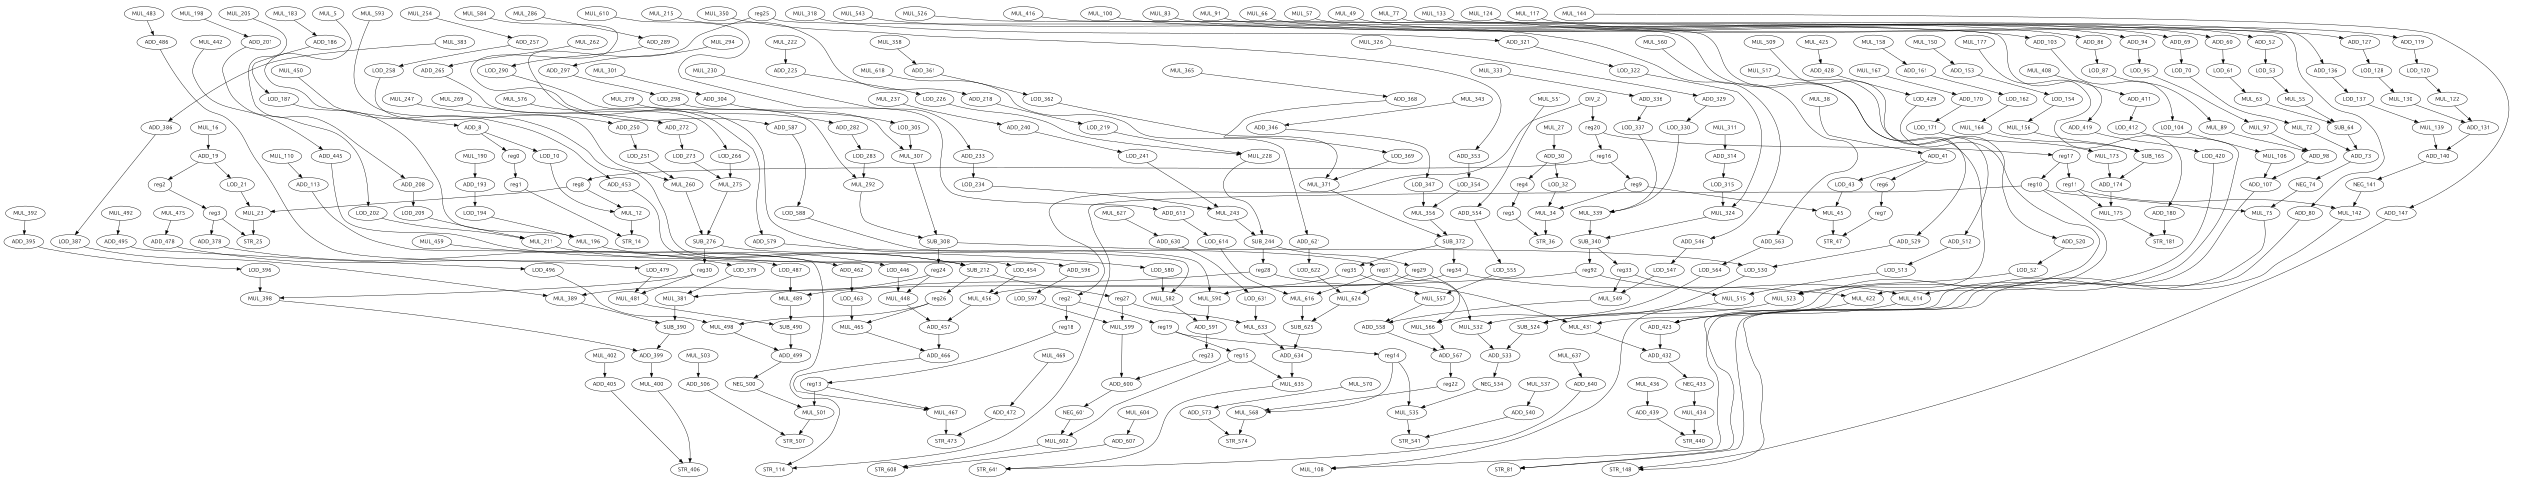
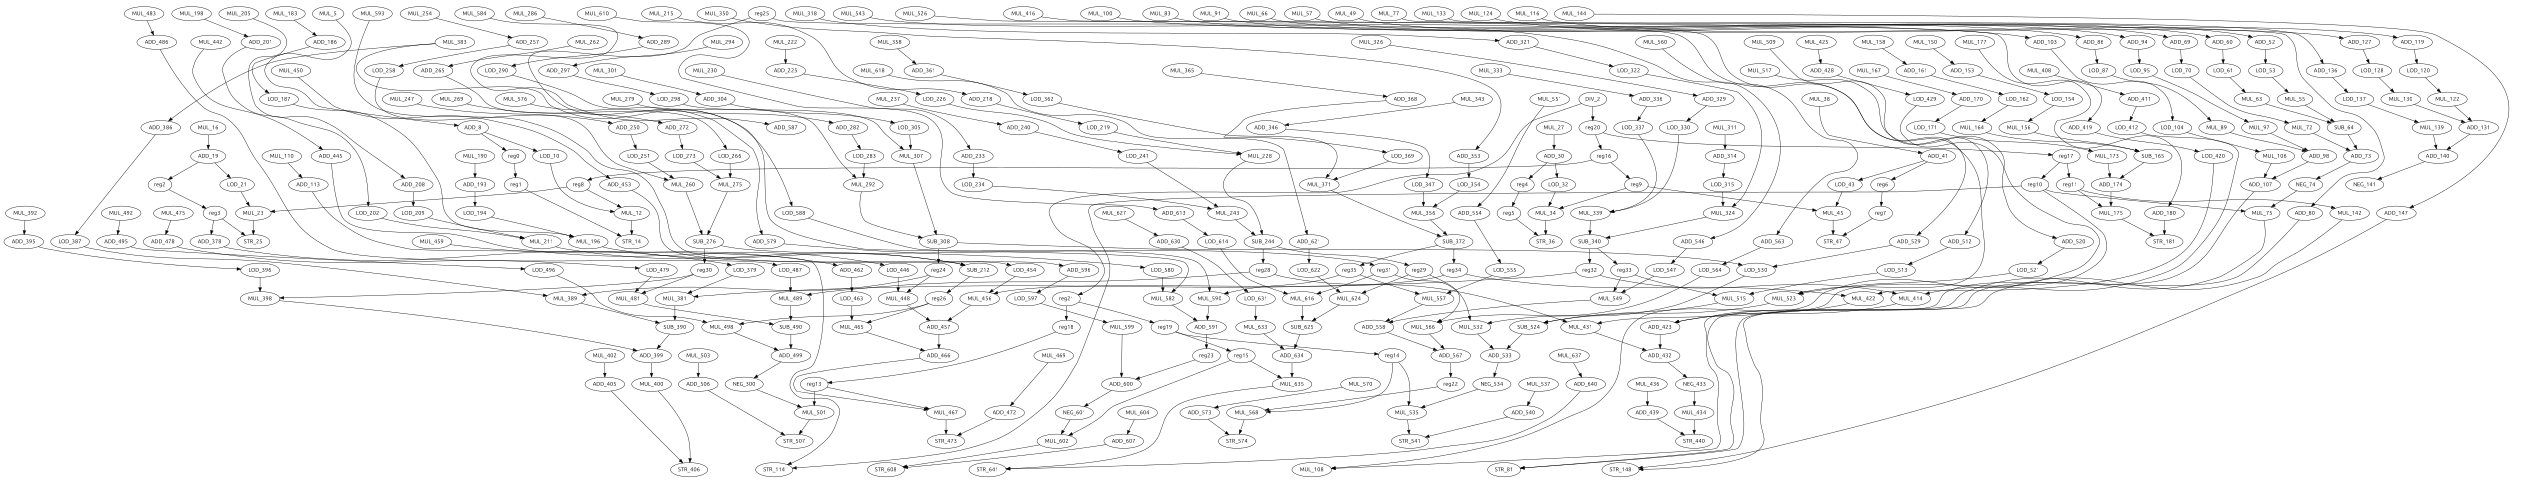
node "MUL_117": label "MUL_117" -> "MUL_116"
edge "ADD_587" -> "LOD_588": now "MUL_383" -> "LOD_588"
edge "NEG_141" -> "MUL_142": removed
node "reg92": label "reg92" -> "reg32"
node "reg27": removed
node "NEG_500": label "NEG_500" -> "NEG_300"
